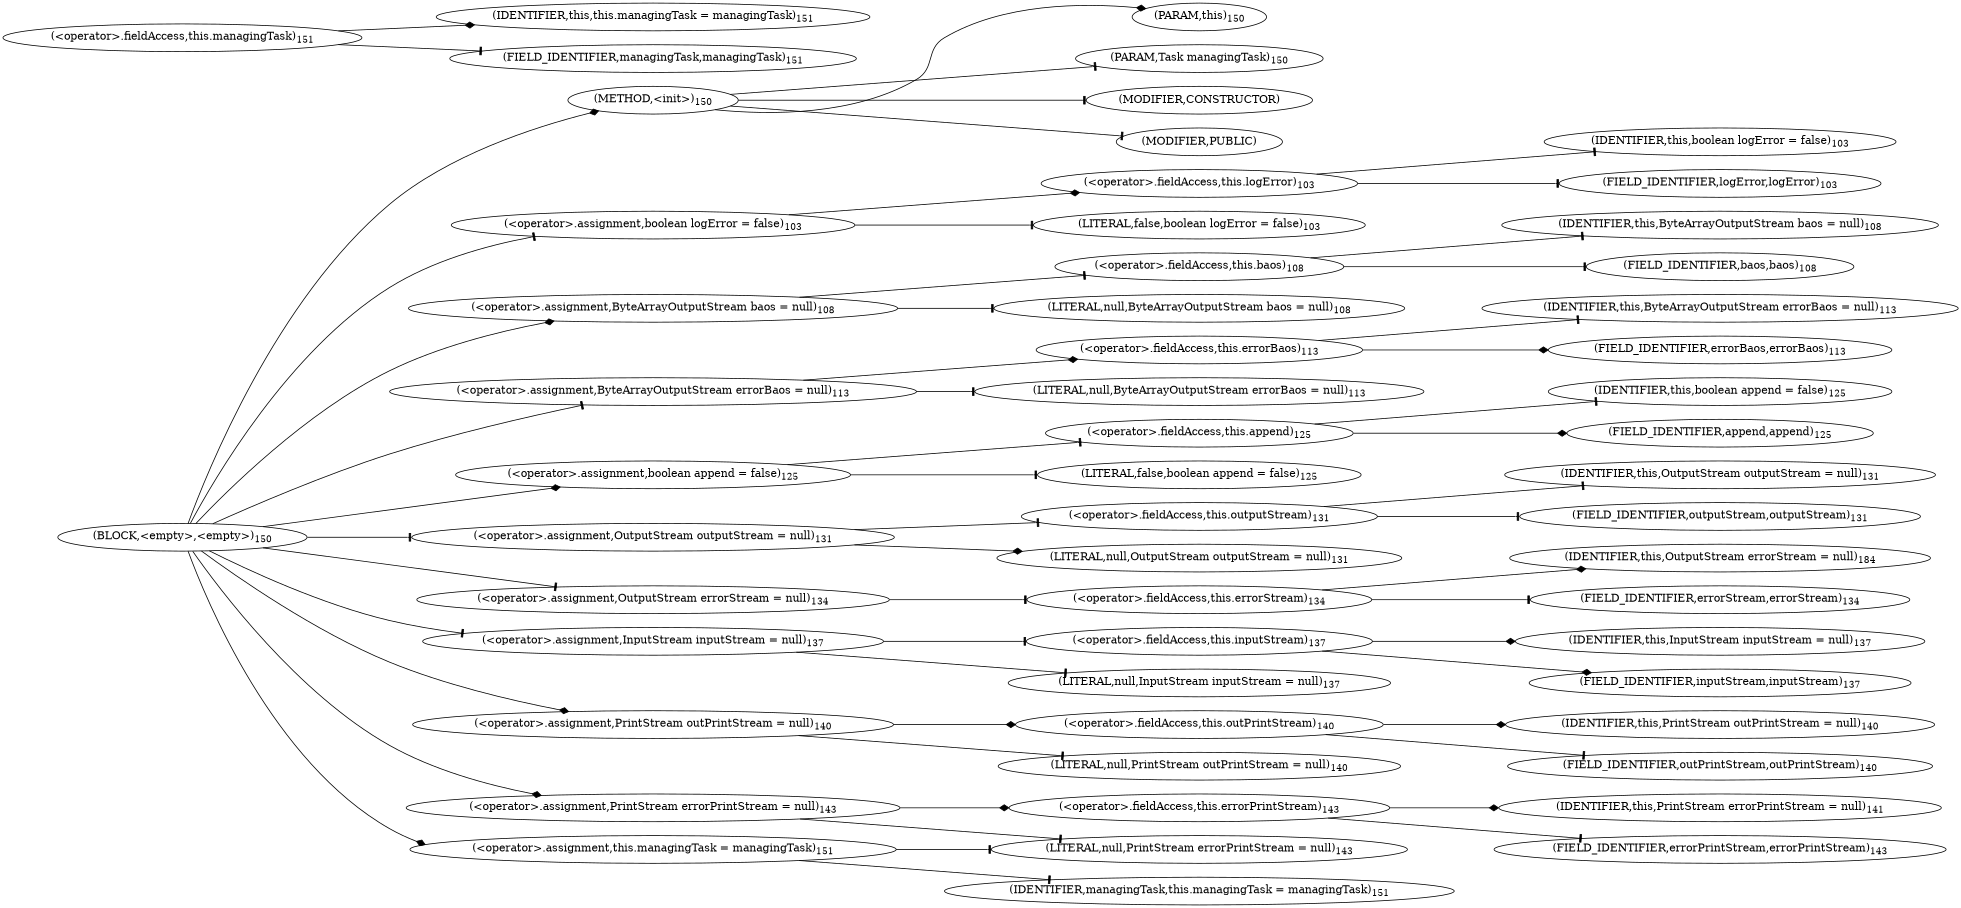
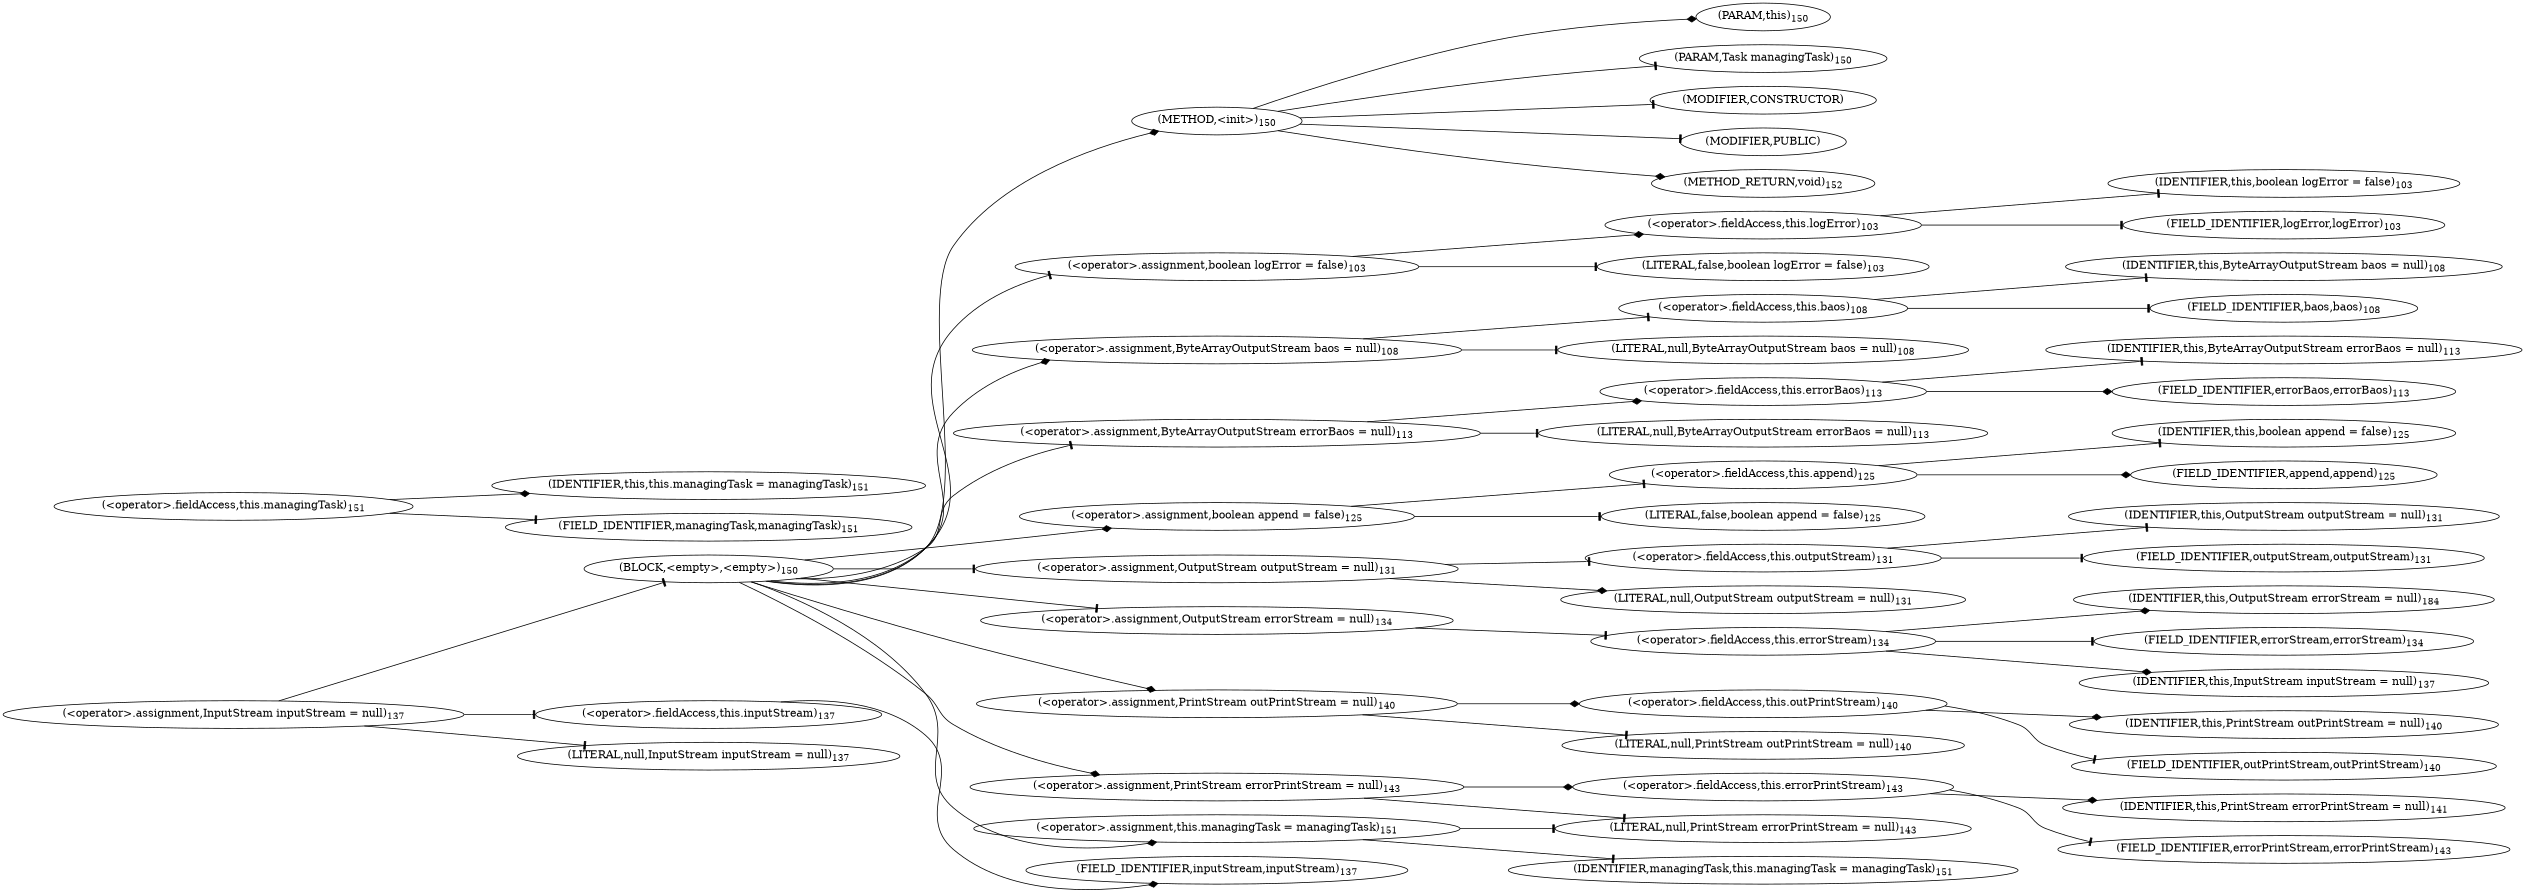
node "(METHOD_RETURN,void)": added
edge "(BLOCK,<empty>,<empty>)" -> "(<operator>.assignment,InputStream inputStream = null)": reversed
edge "(<operator>.fieldAccess,this.inputStream)" -> "(IDENTIFIER,this,InputStream inputStream = null)": now "(<operator>.fieldAccess,this.errorStream)" -> "(IDENTIFIER,this,InputStream inputStream = null)"
